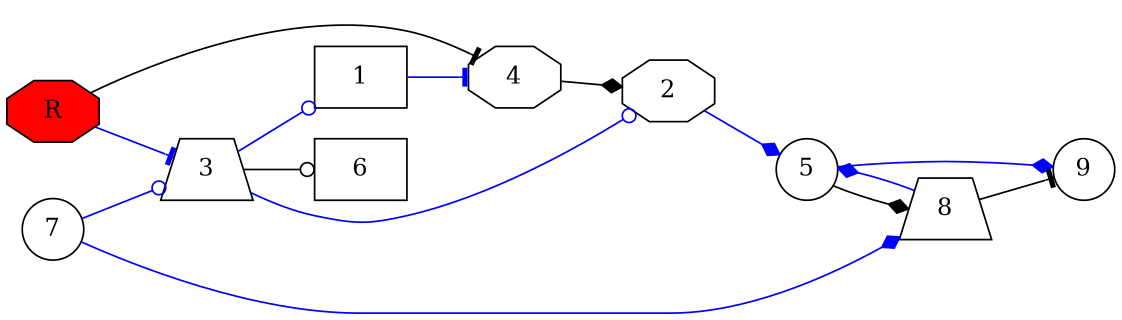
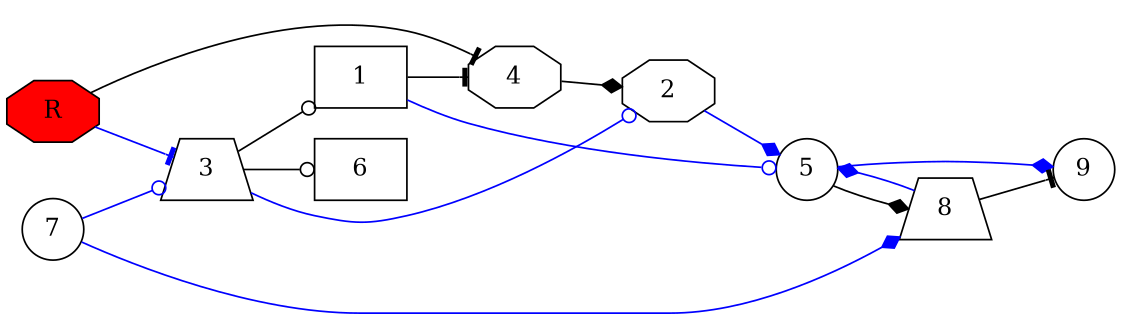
edge "1" -> "4": color blue -> black
edge "3" -> "1": color blue -> black
edge "1" -> "5": added
